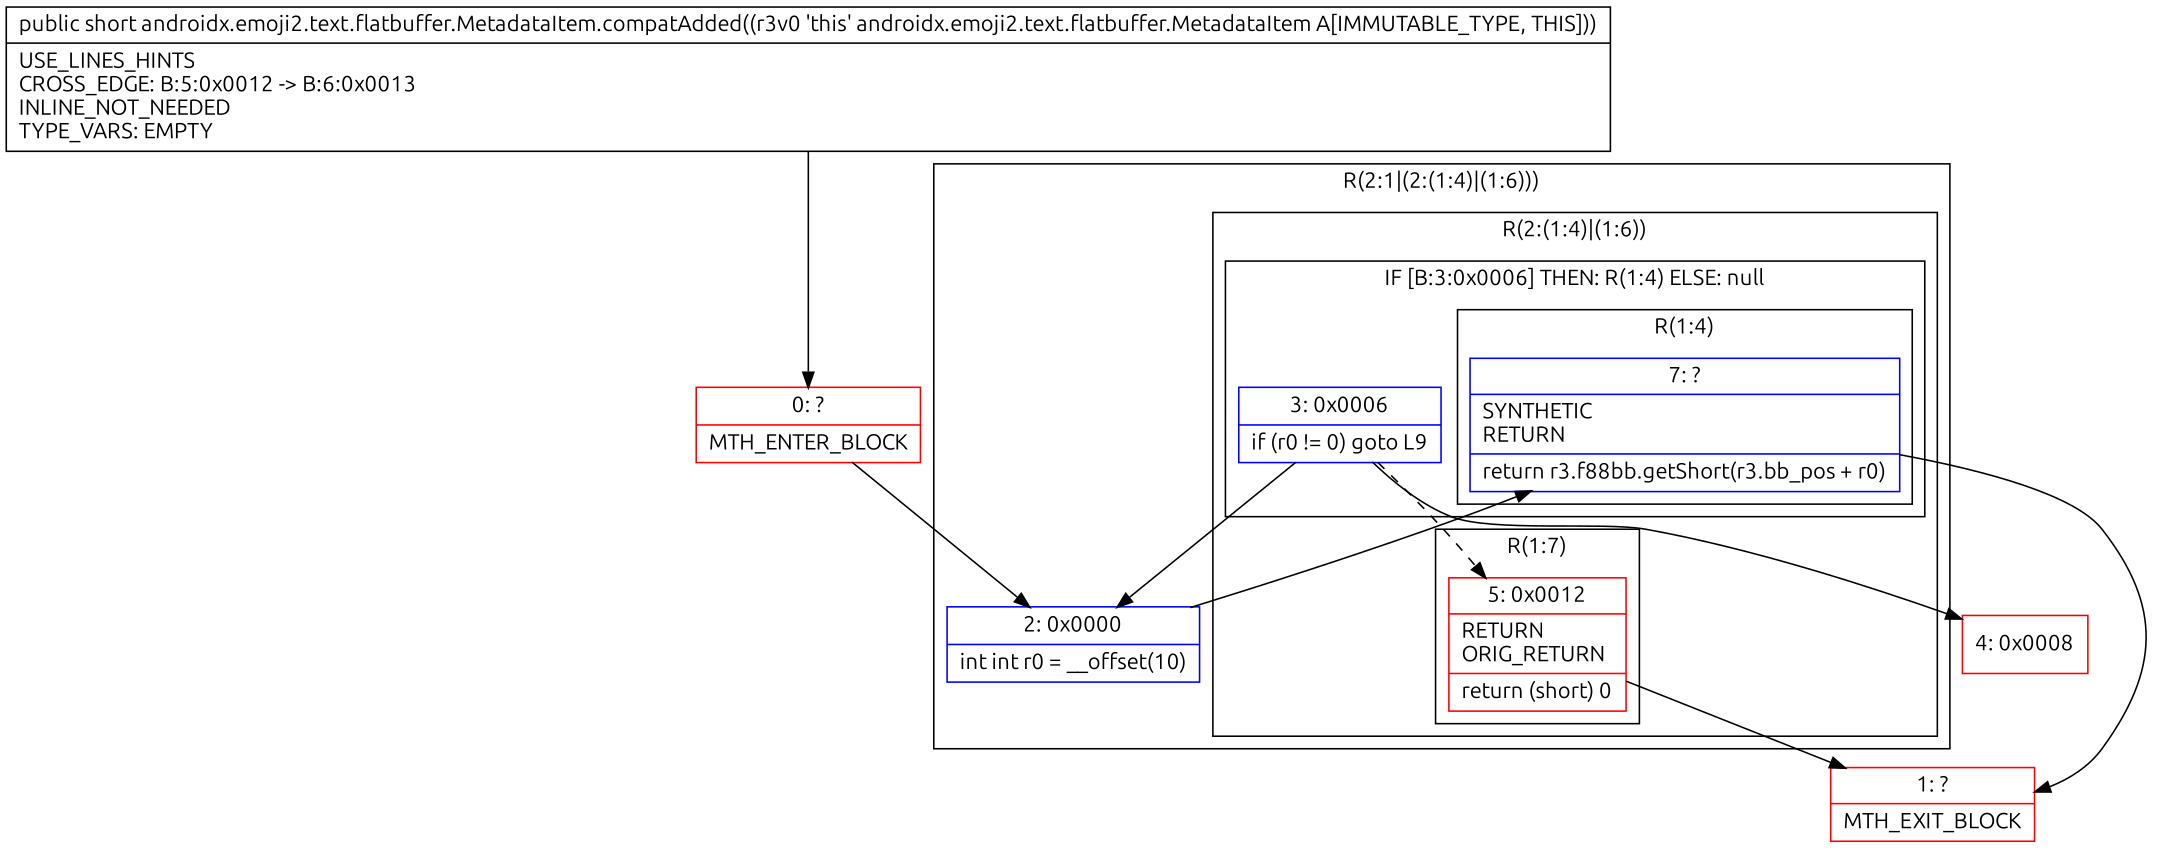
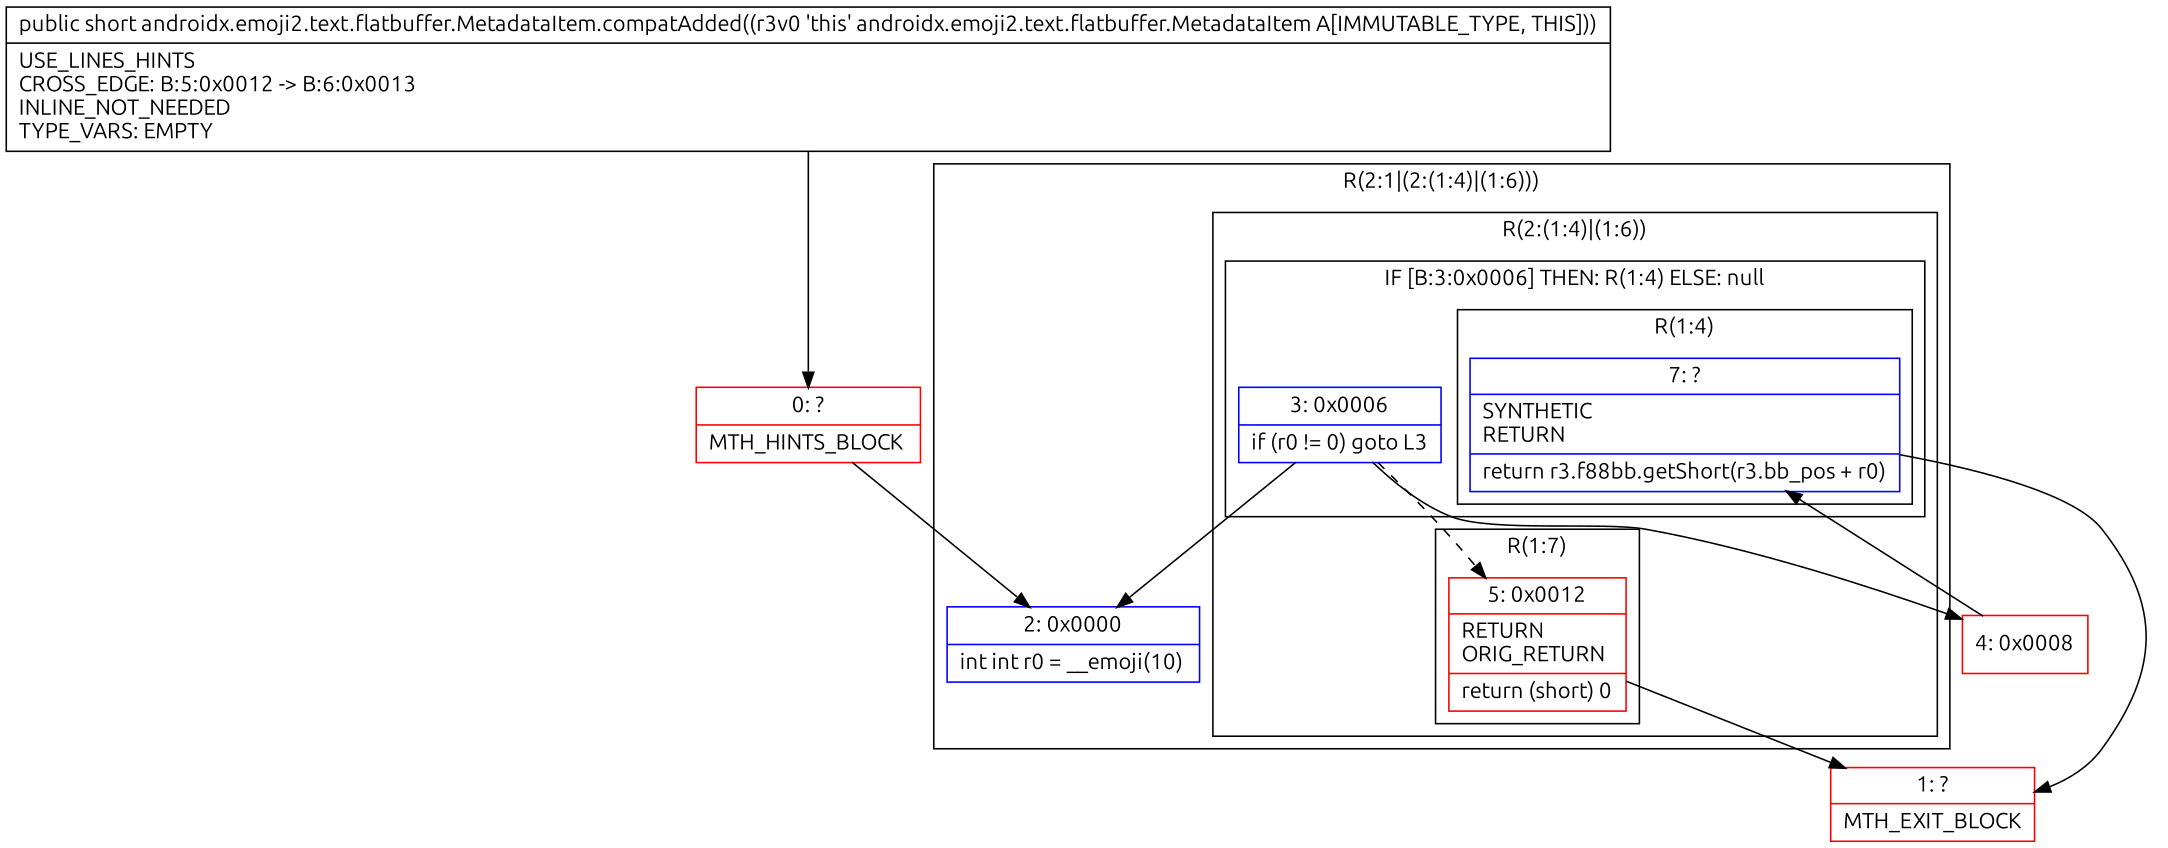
node "0: ?": text "MTH_ENTER_BLOCK" -> "MTH_HINTS_BLOCK"
node "3: 0x0006": text "if (r0 != 0) goto L9" -> "if (r0 != 0) goto L3"
edge "2: 0x0000" -> "7: ?": now "4: 0x0008" -> "7: ?"
node "2: 0x0000": text "int int r0 = __offset(10)" -> "int int r0 = __emoji(10)"
